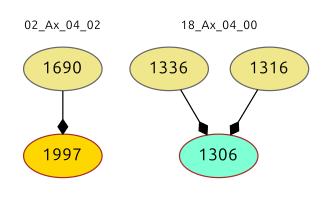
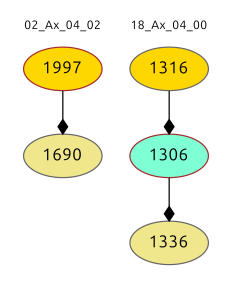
node "1316": fillcolor khaki -> gold
edge "1690" -> "1997": reversed
edge "1336" -> "1306": reversed
